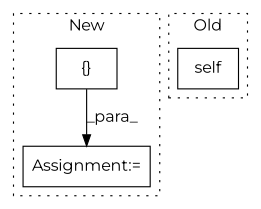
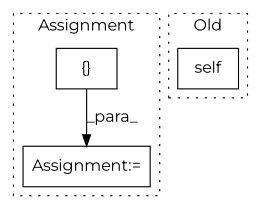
cluster "New": label "New" -> "Assignment"
